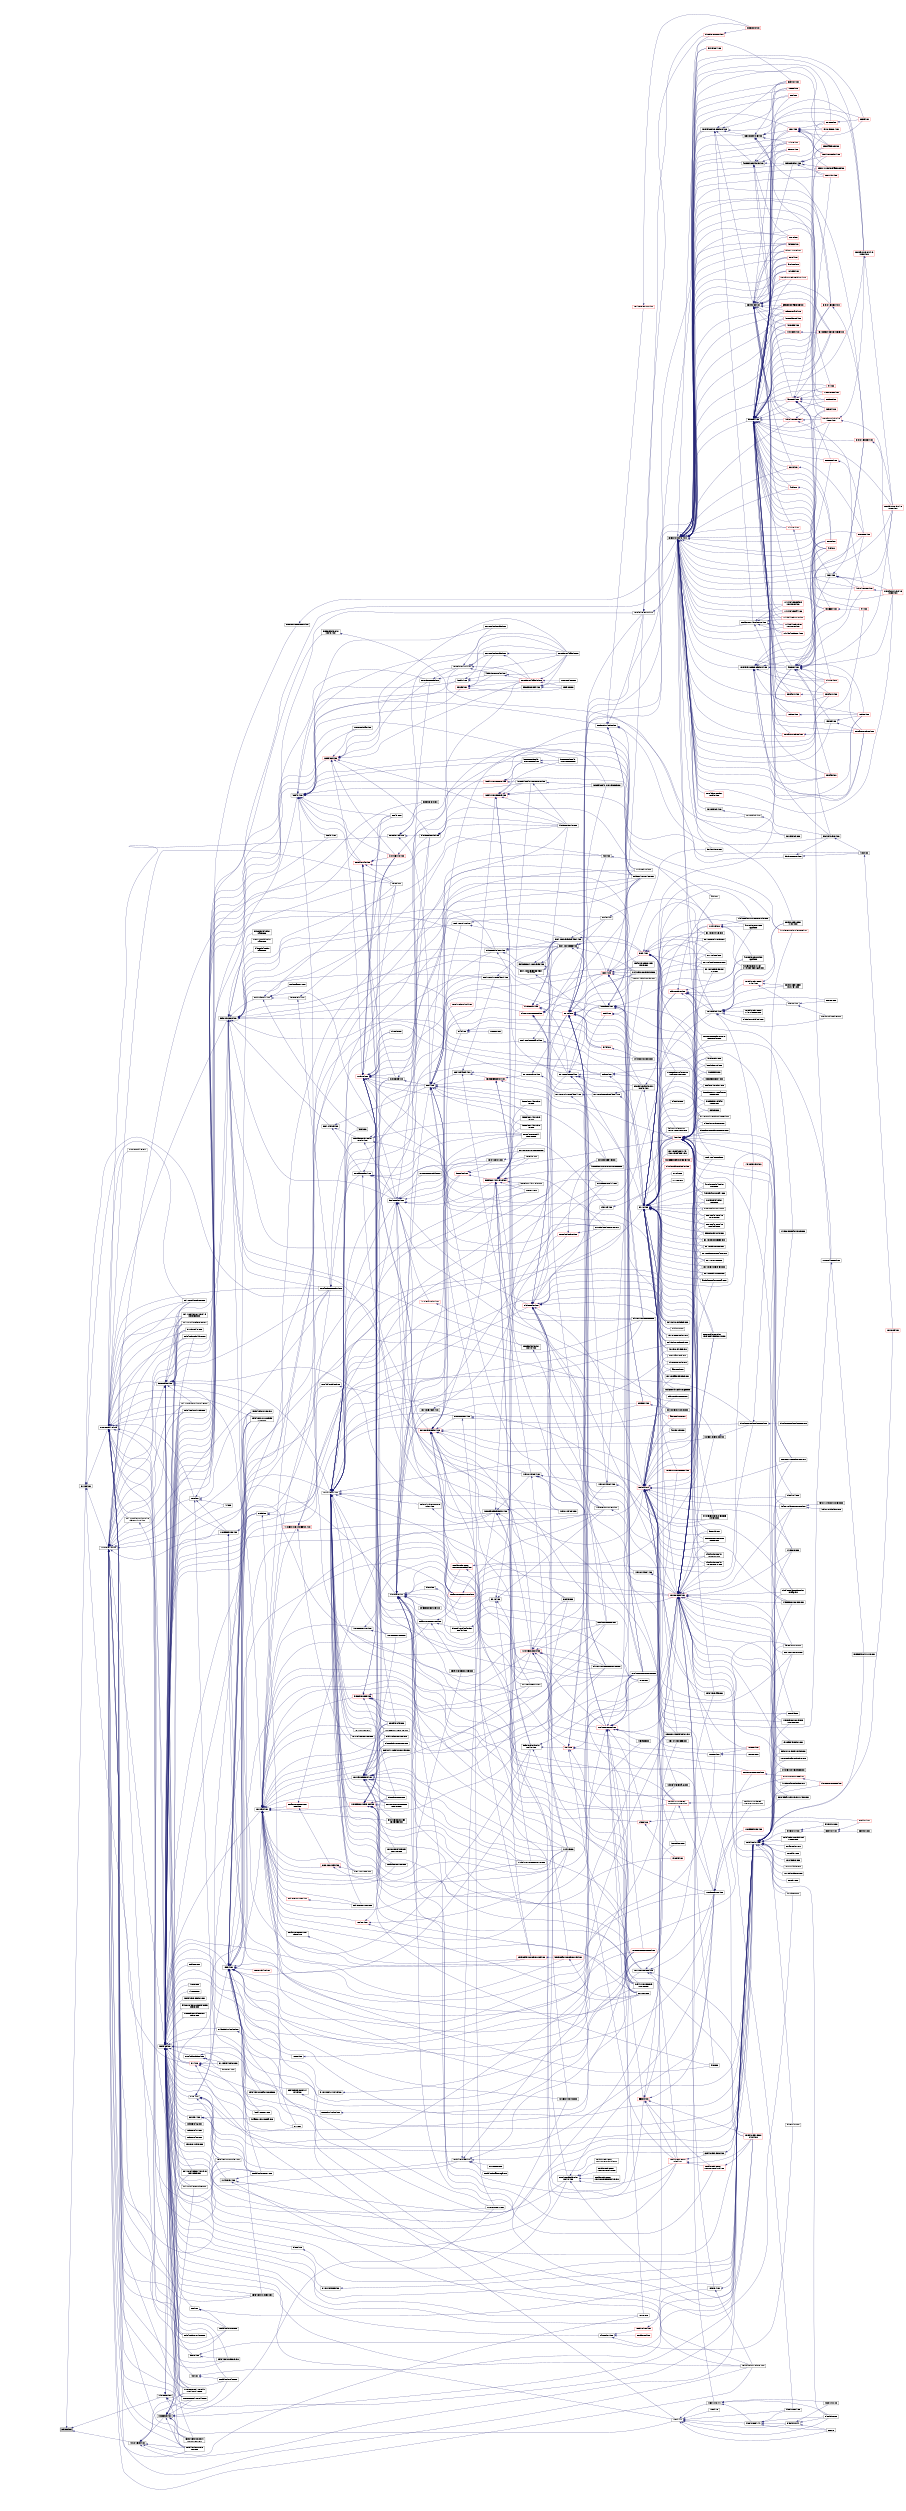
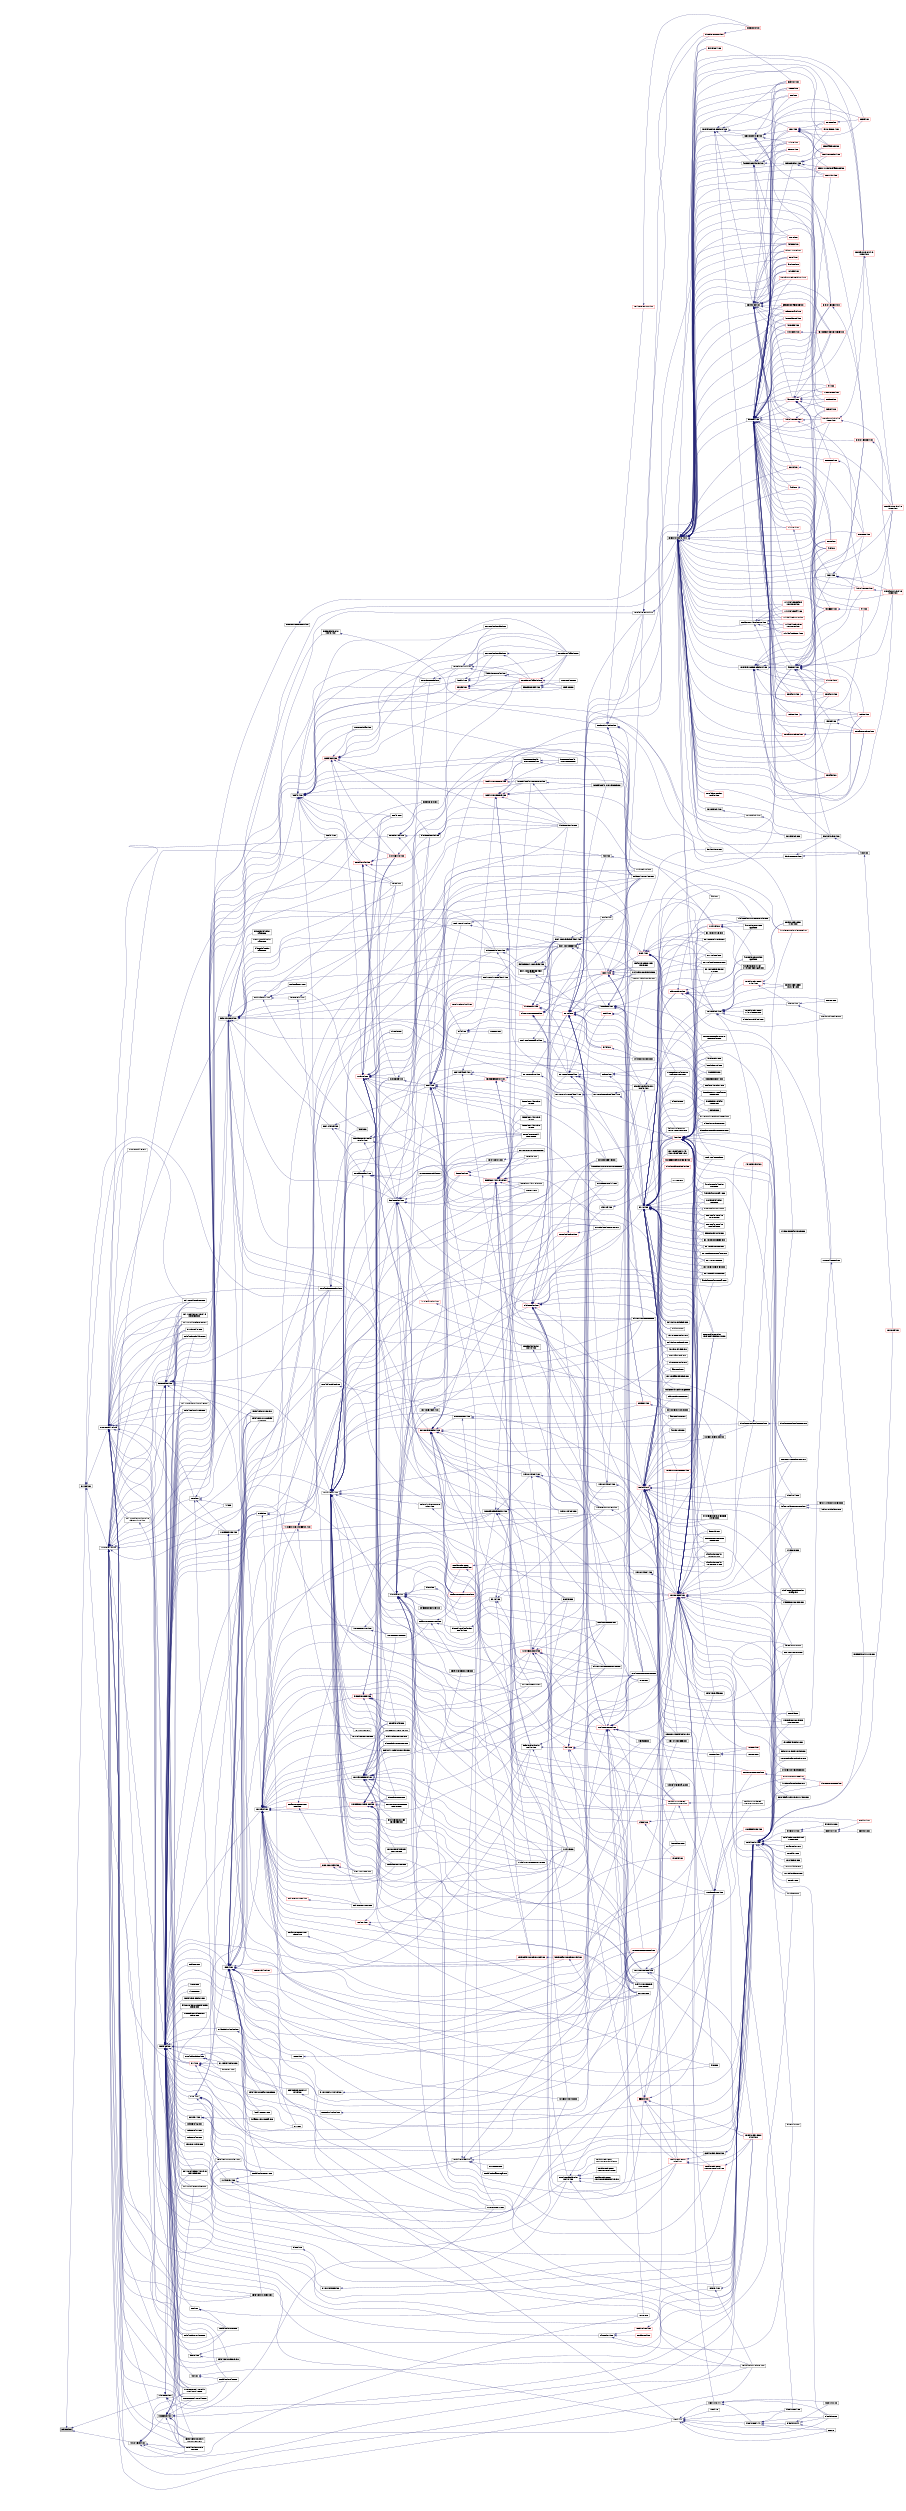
node "await.cpp": removed
node "fibonacci_one.cpp": color red -> black
